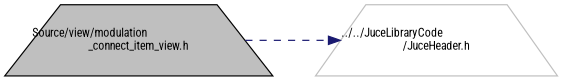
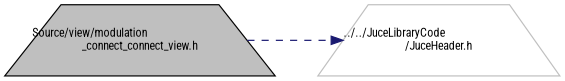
node "Source/view/modulation _connect_item_view.h": label "Source/view/modulation _connect_item_view.h" -> "Source/view/modulation _connect_connect_view.h"
